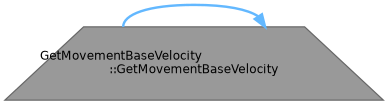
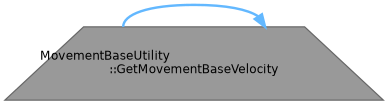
node "GetMovementBaseVelocity ::GetMovementBaseVelocity": label "GetMovementBaseVelocity ::GetMovementBaseVelocity" -> "MovementBaseUtility ::GetMovementBaseVelocity"
